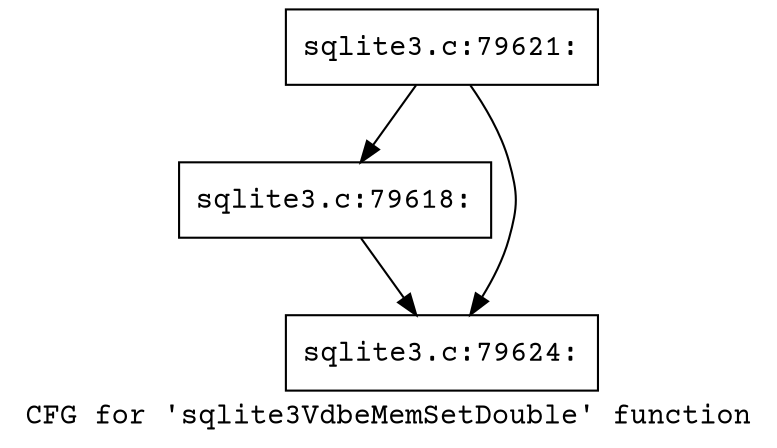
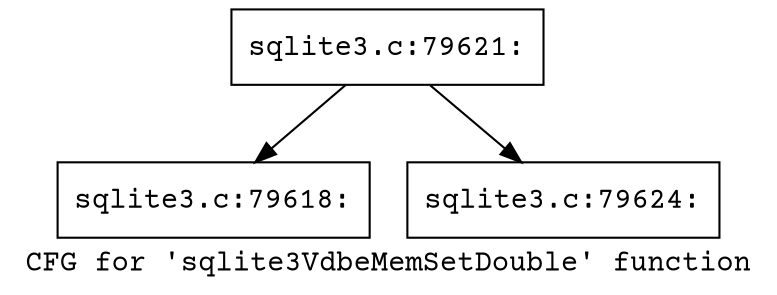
edge "sqlite3.c:79618:" -> "sqlite3.c:79624:": removed
